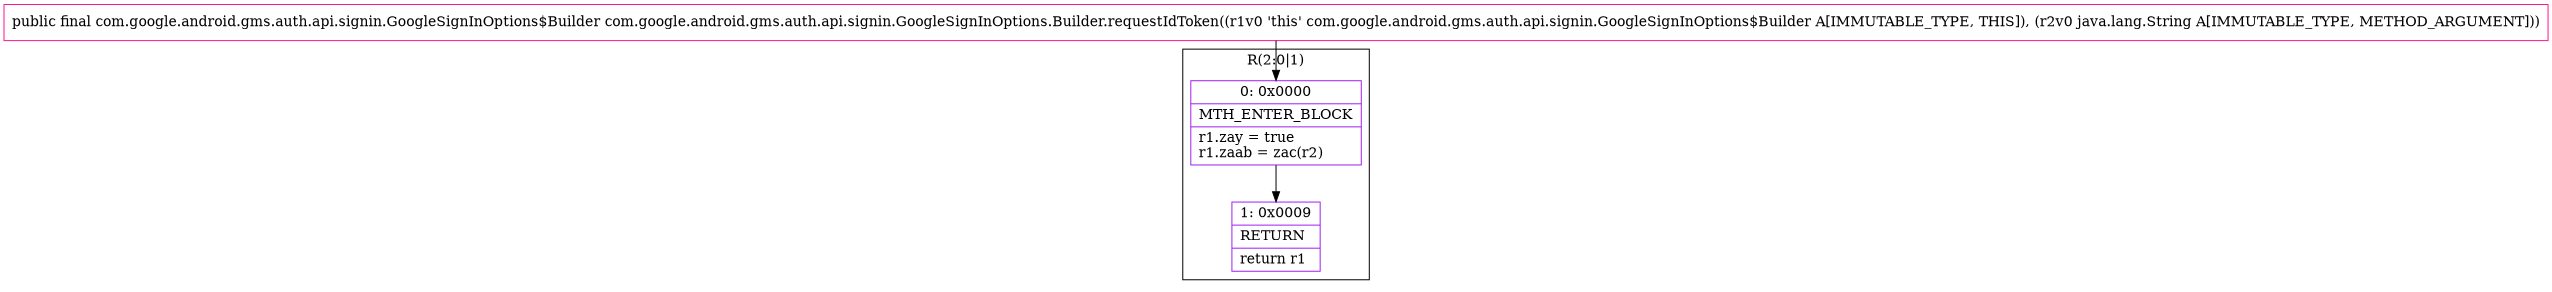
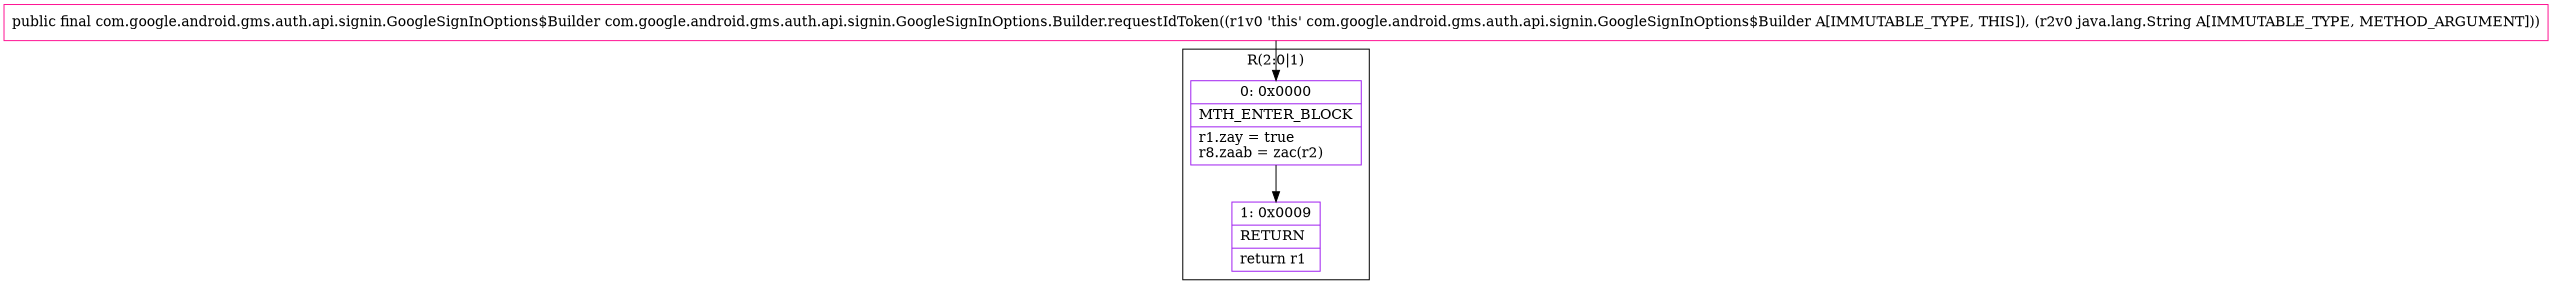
node "0: 0x0000": text "r1.zaab = zac(r2)" -> "r8.zaab = zac(r2)"
